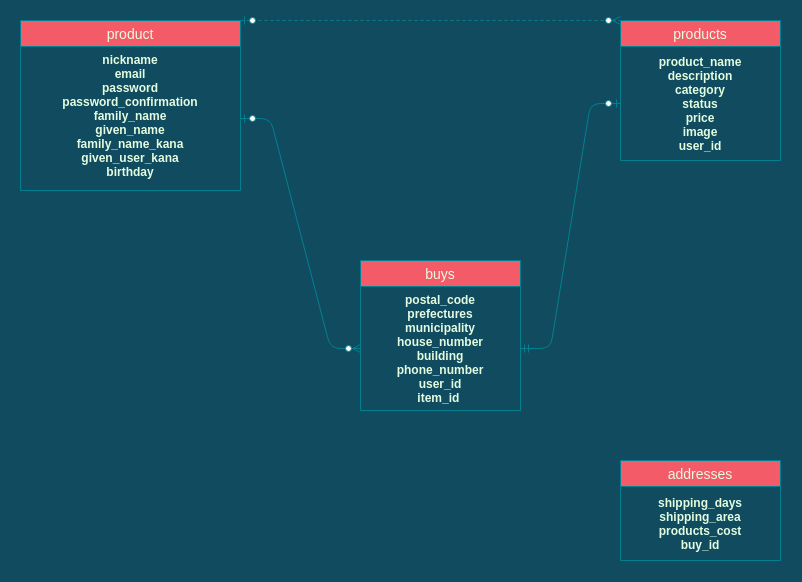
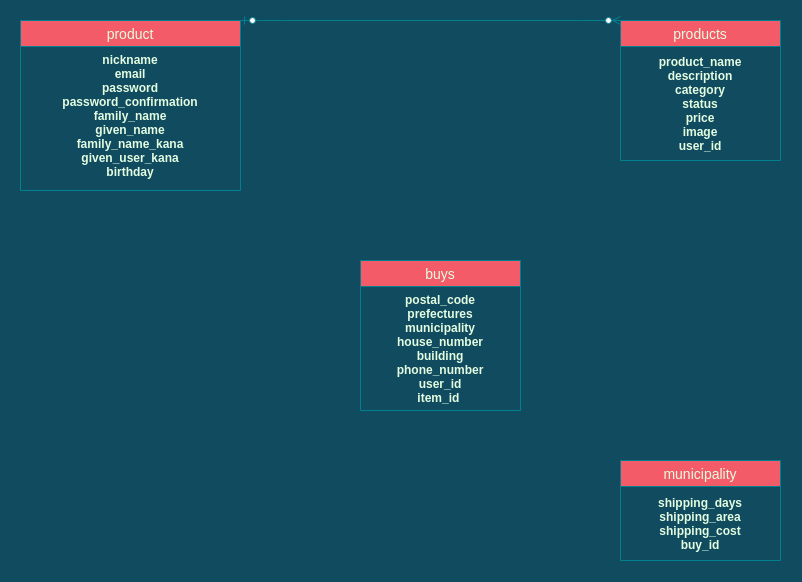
edge "products" -- "product": style dashed -> solid
edge "product_name description category status price image user_id" -- "postal_code prefectures municipality house_number building phone_number user_id item_id": removed
edge "nickname email password password_confirmation family_name given_name family_name_kana given_user_kana birthday" -- "postal_code prefectures municipality house_number building phone_number user_id item_id": removed
node "addresses": label "addresses" -> "municipality"
node "shipping_days shipping_area products_cost buy_id": label "shipping_days shipping_area products_cost buy_id" -> "shipping_days shipping_area shipping_cost buy_id"
